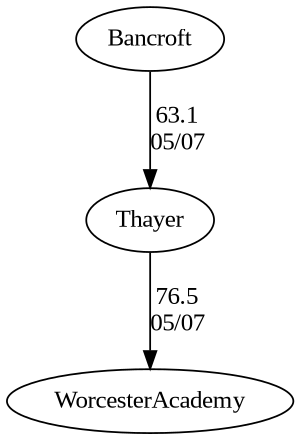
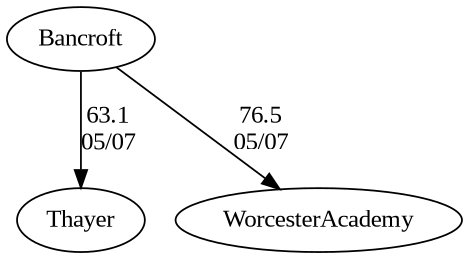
edge "Thayer" -> "WorcesterAcademy": now "Bancroft" -> "WorcesterAcademy"
